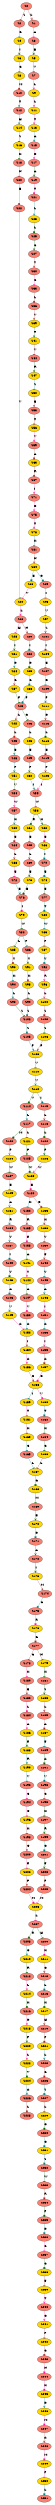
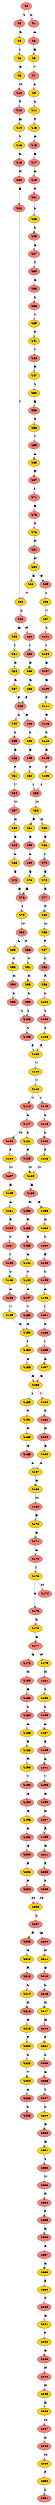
edge "S174" -> "S175": now "S173" -> "S175"
